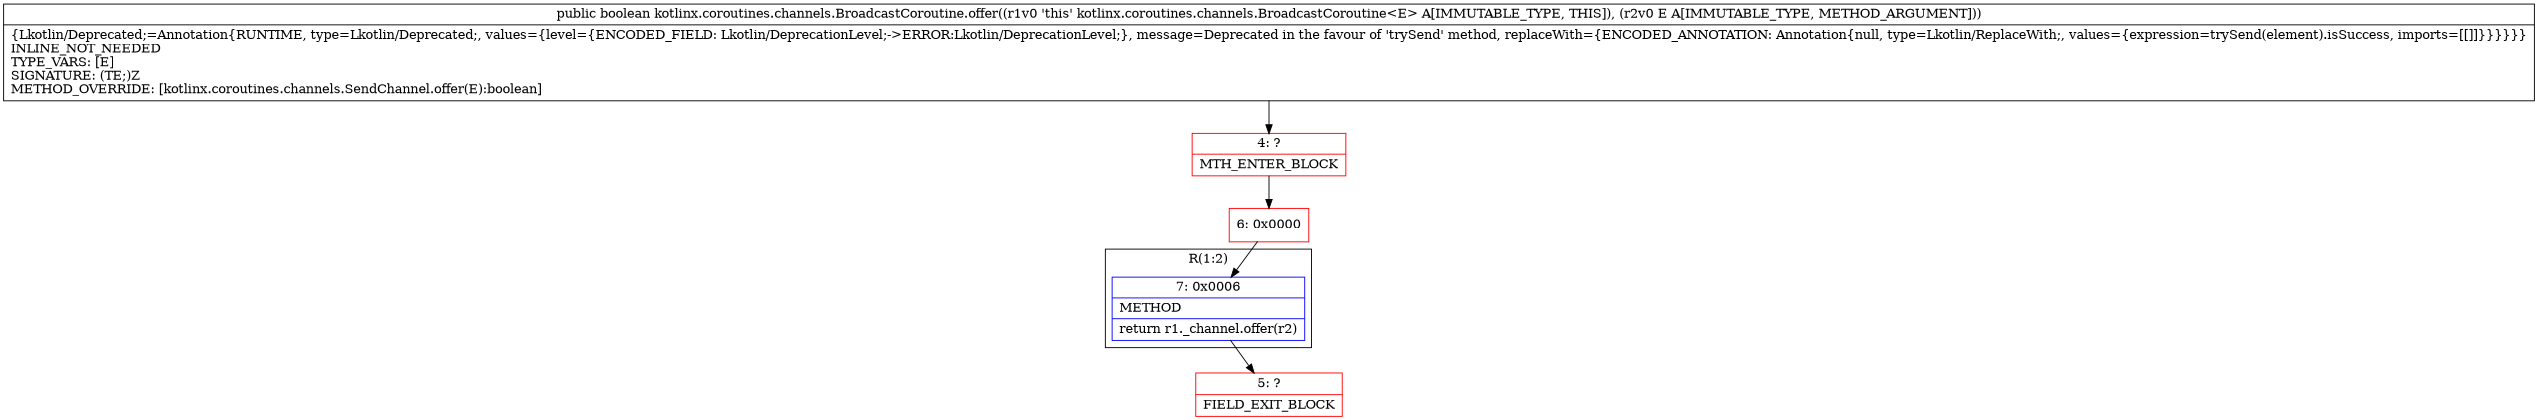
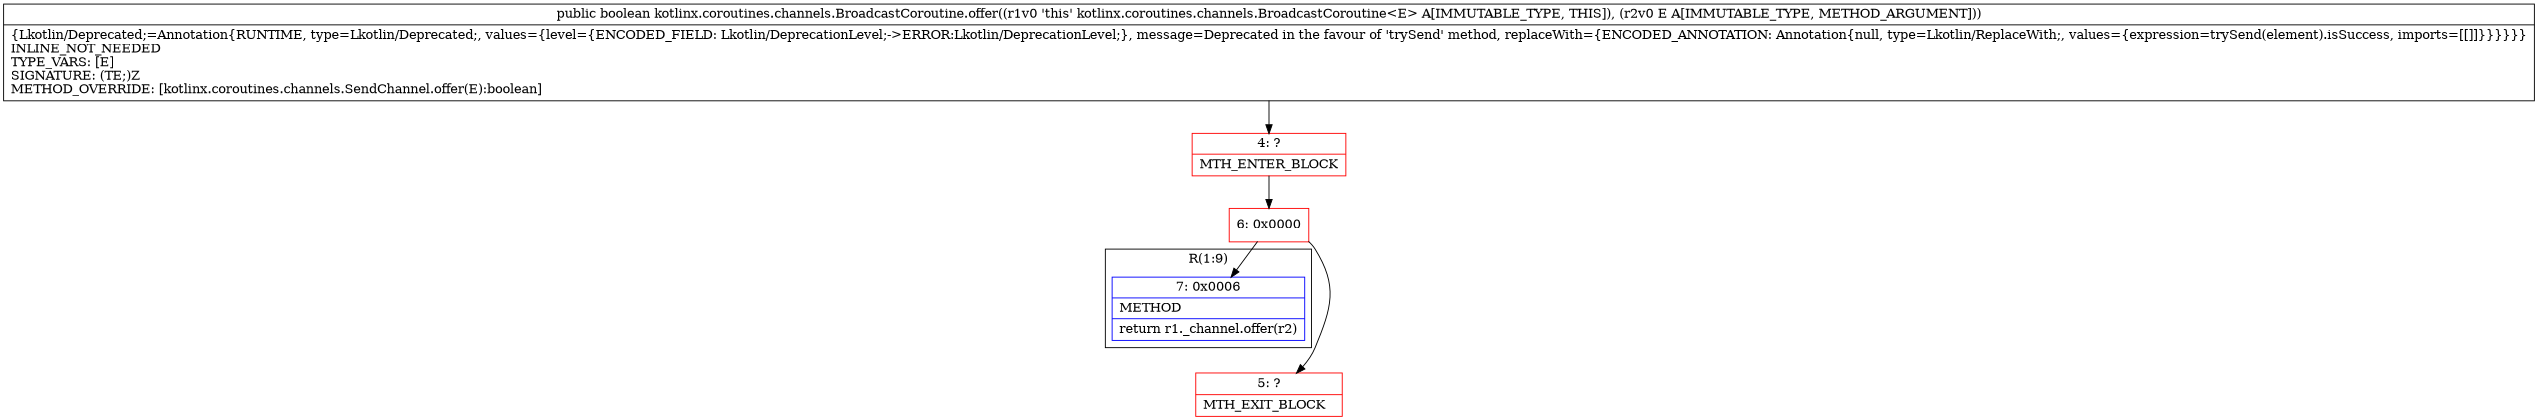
cluster "R(1:2)": label "R(1:2)" -> "R(1:9)"
edge "7: 0x0006" -> "5: ?": now "6: 0x0000" -> "5: ?"
node "5: ?": text "FIELD_EXIT_BLOCK" -> "MTH_EXIT_BLOCK"
